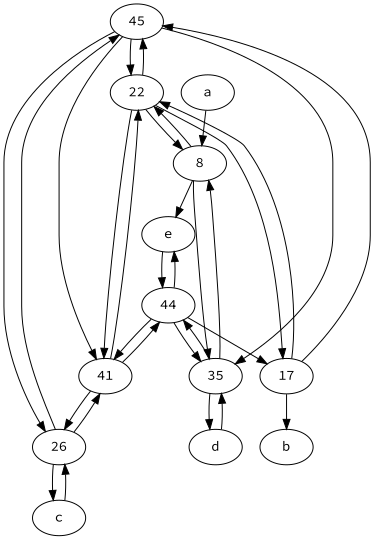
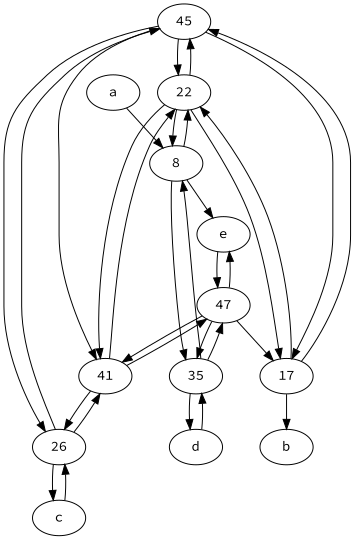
edge "45" -> "35": now "45" -> "17"
node "44": label "44" -> "47"
